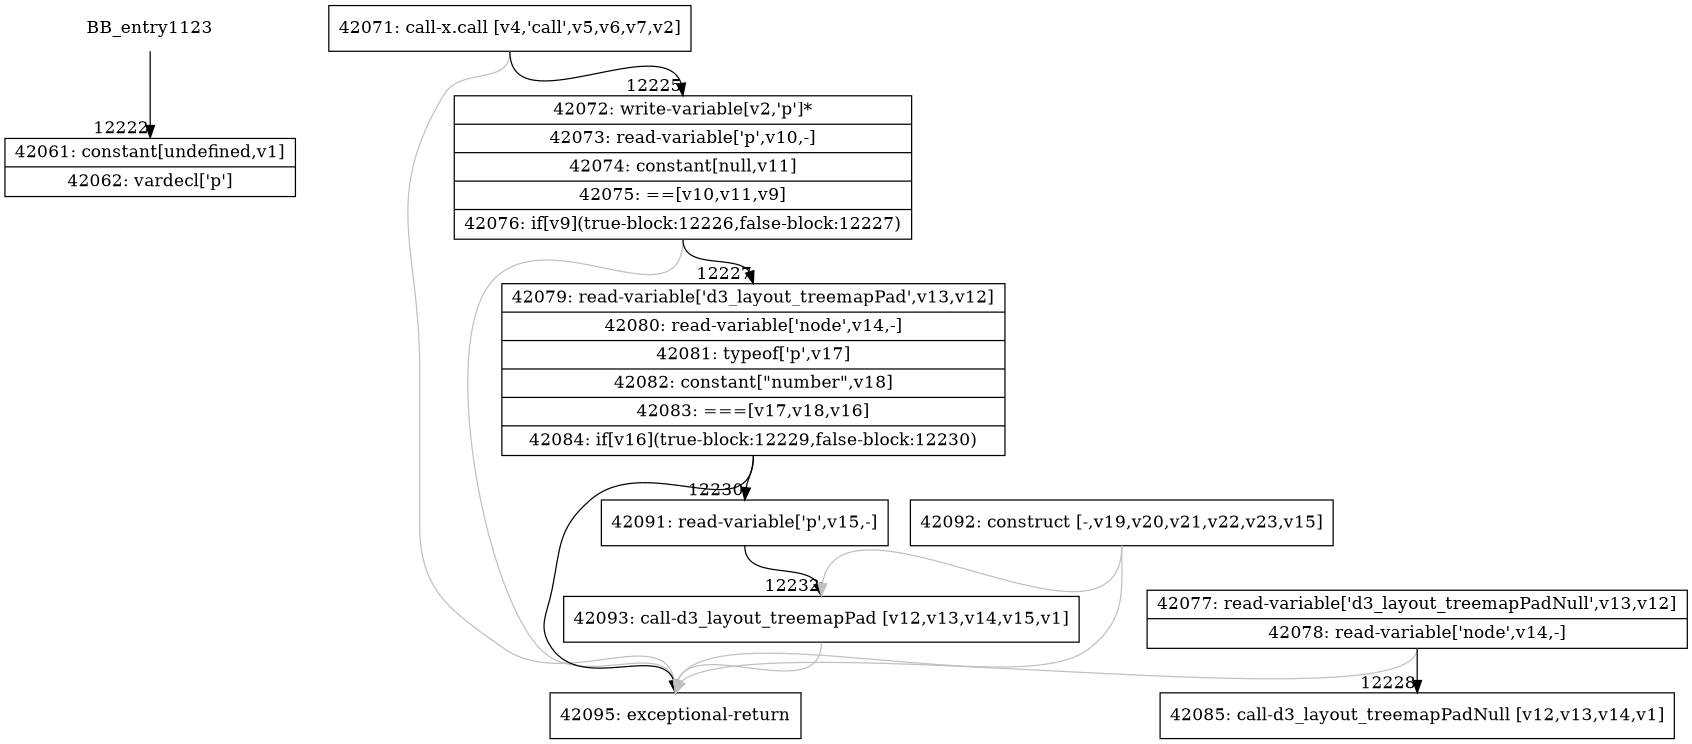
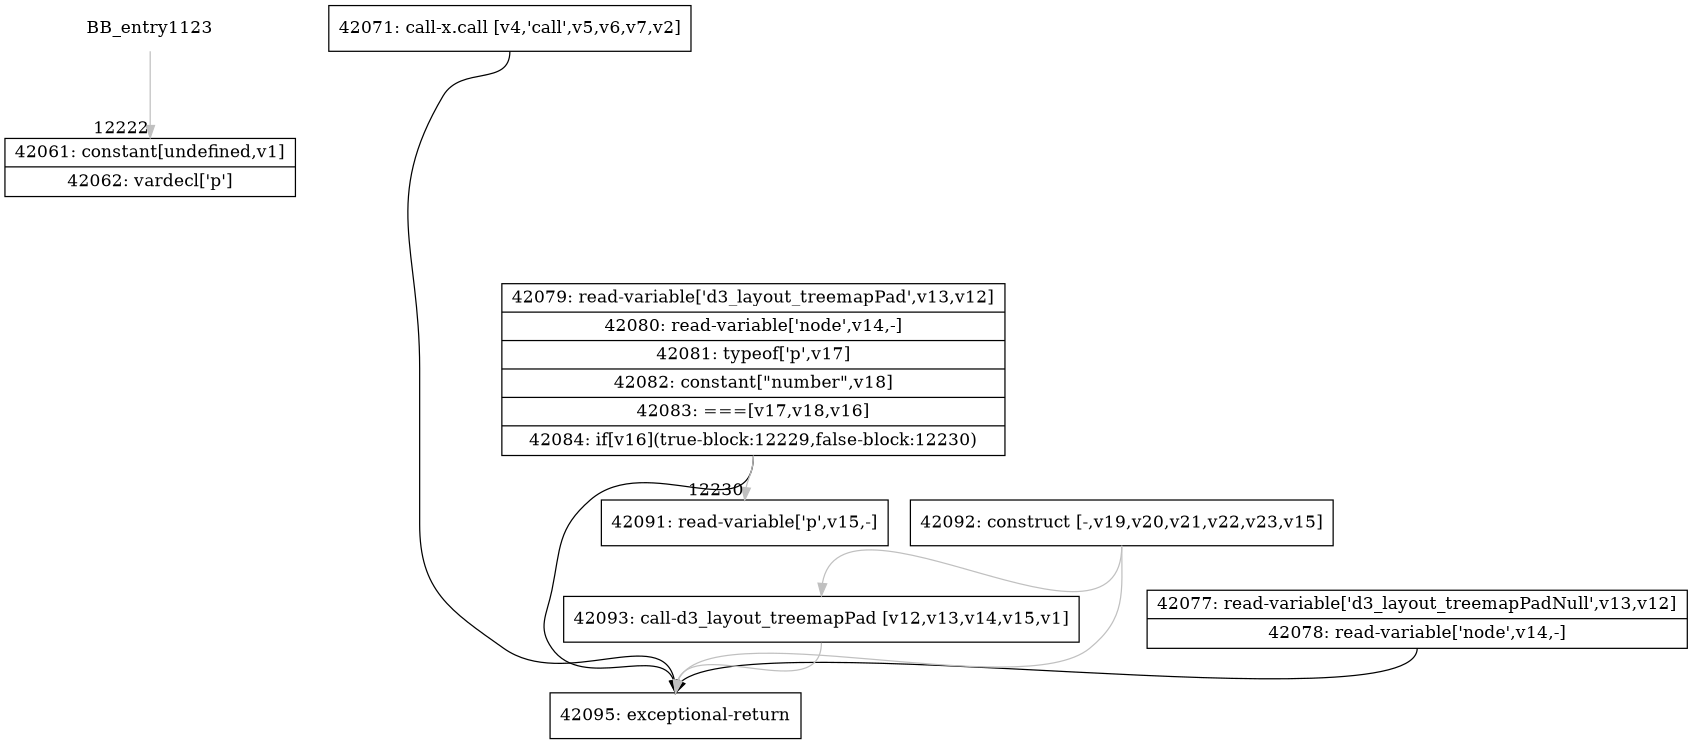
edge "BB_entry1123" -> "42061: constant[undefined,v1]": color black -> gray
node "42072: write-variable[v2,'p']*": removed
edge "42071: call-x.call [v4,'call',v5,v6,v7,v2]" -> "42095: exceptional-return": color gray -> black
edge "42079: read-variable['d3_layout_treemapPad',v13,v12]" -> "42091: read-variable['p',v15,-]": color black -> gray
edge "42091: read-variable['p',v15,-]" -> "42093: call-d3_layout_treemapPad [v12,v13,v14,v15,v1]": removed
edge "42077: read-variable['d3_layout_treemapPadNull',v13,v12]" -> "42095: exceptional-return": color gray -> black
node "42085: call-d3_layout_treemapPadNull [v12,v13,v14,v1]": removed
